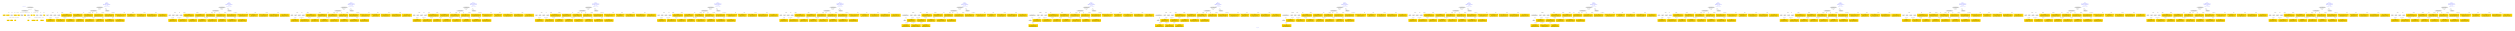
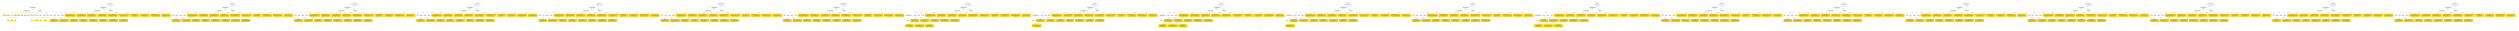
node "Dimension": added
